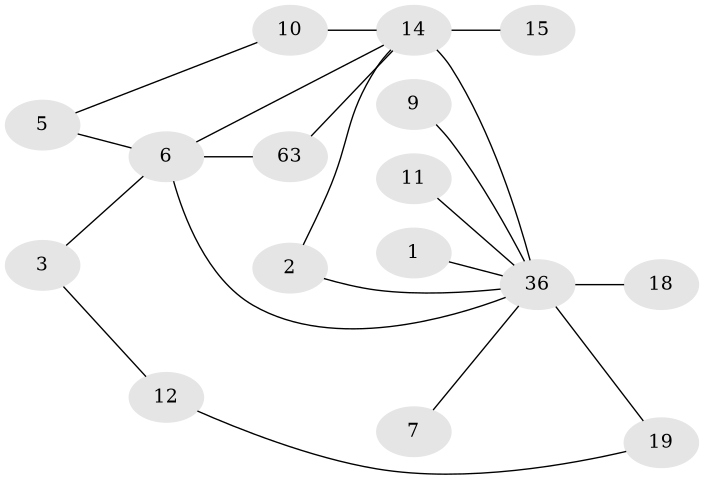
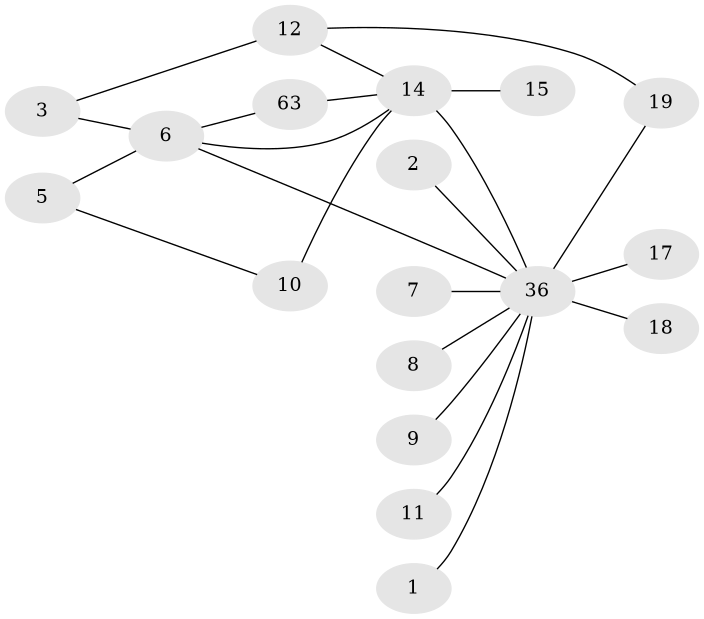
edge "14" -- "2": now "14" -- "12"
node "17": added
node "8": added
